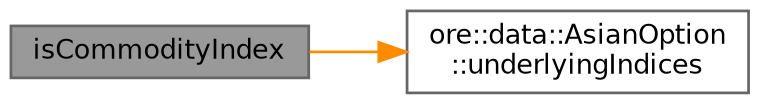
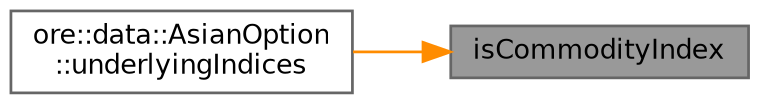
edge "isCommodityIndex" -> "ore::data::AsianOption ::underlyingIndices": reversed
